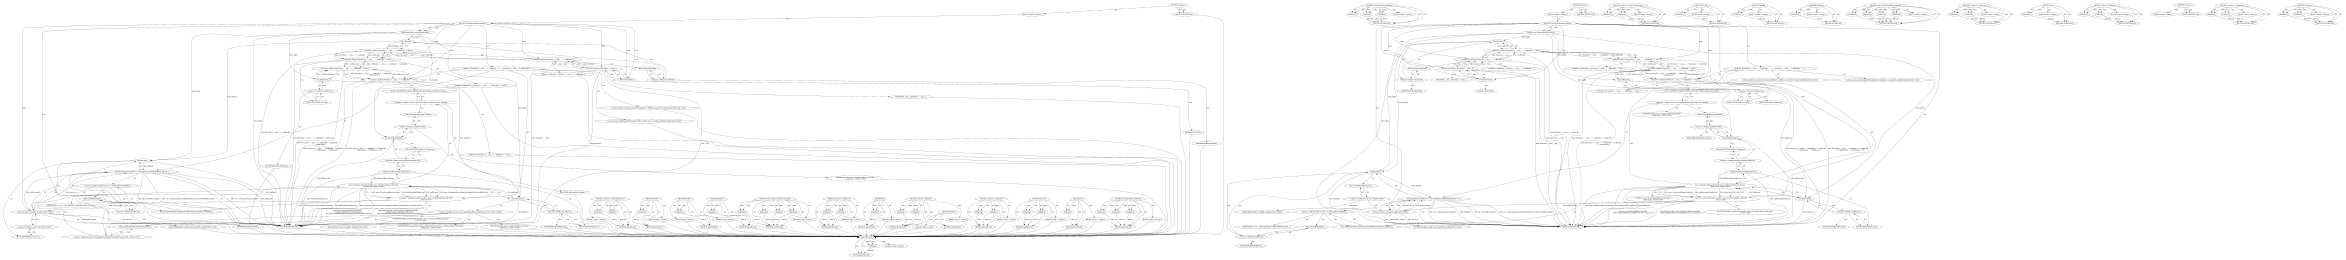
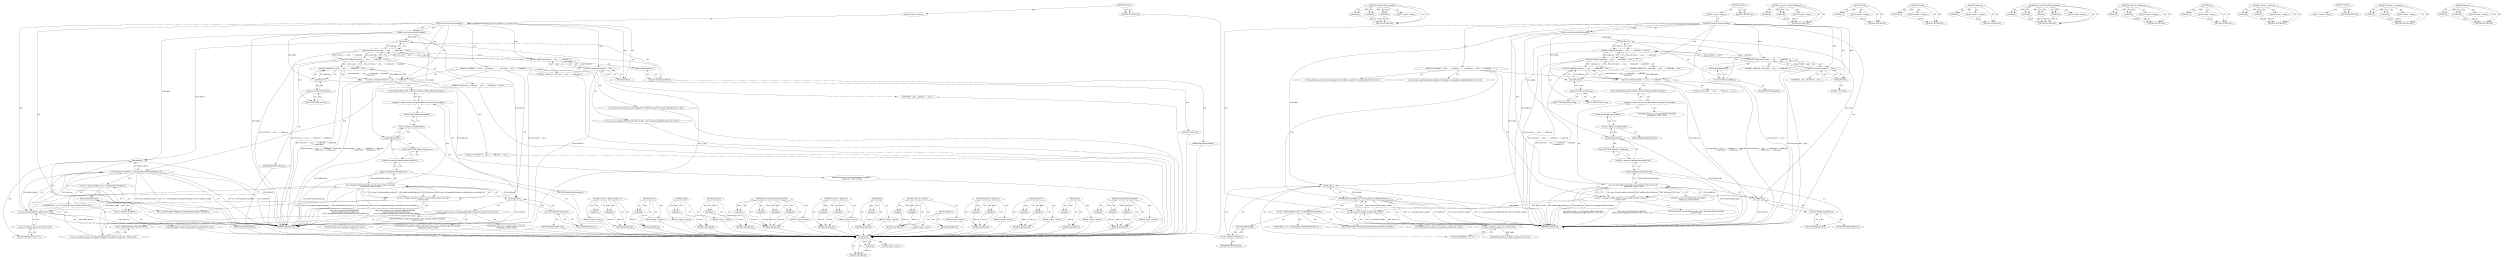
edge "<(std.move,std::move(buffer_handle))<SUB>10</SUB>>" -> "<(<operator>.fieldAccess,std::move)<SUB>10</SUB>>": added, label "AST:"
